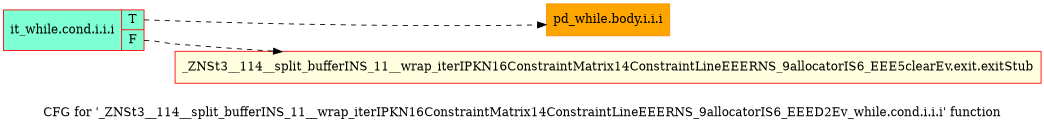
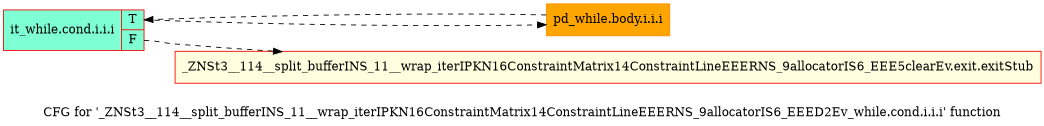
edge "pd_while.body.i.i.i" -> "it_while.cond.i.i.i": added
